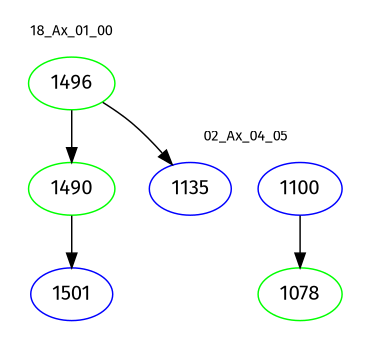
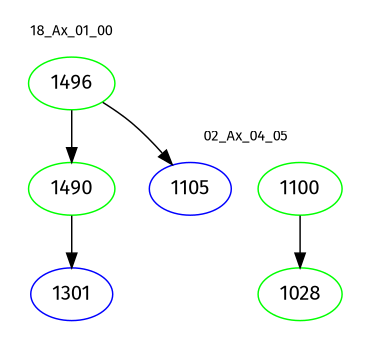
node "1135": label "1135" -> "1105"
node "1100": color blue -> green
node "1501": label "1501" -> "1301"
node "1078": label "1078" -> "1028"
